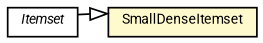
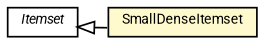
edge "Itemset" -> "SmallDenseItemset": reversed
